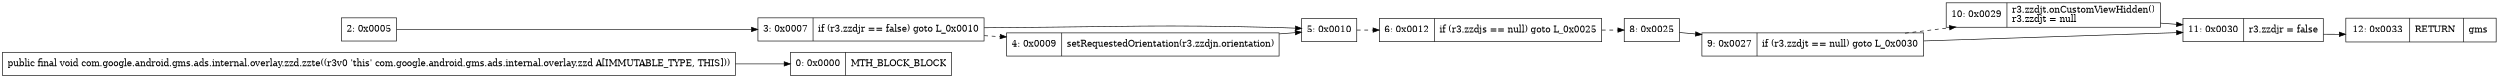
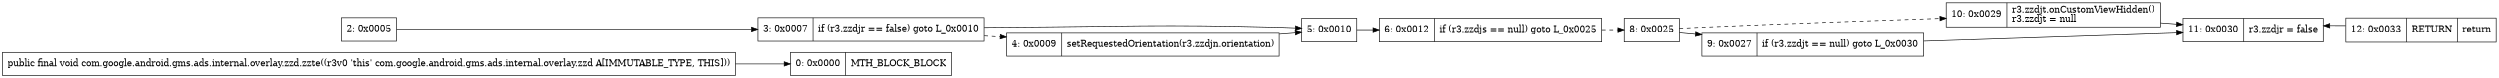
edge "5: 0x0010" -> "6: 0x0012": style dashed -> solid
edge "9: 0x0027" -> "10: 0x0029": now "8: 0x0025" -> "10: 0x0029"
node "12: 0x0033": text "gms" -> "return"
edge "11: 0x0030" -> "12: 0x0033": reversed
